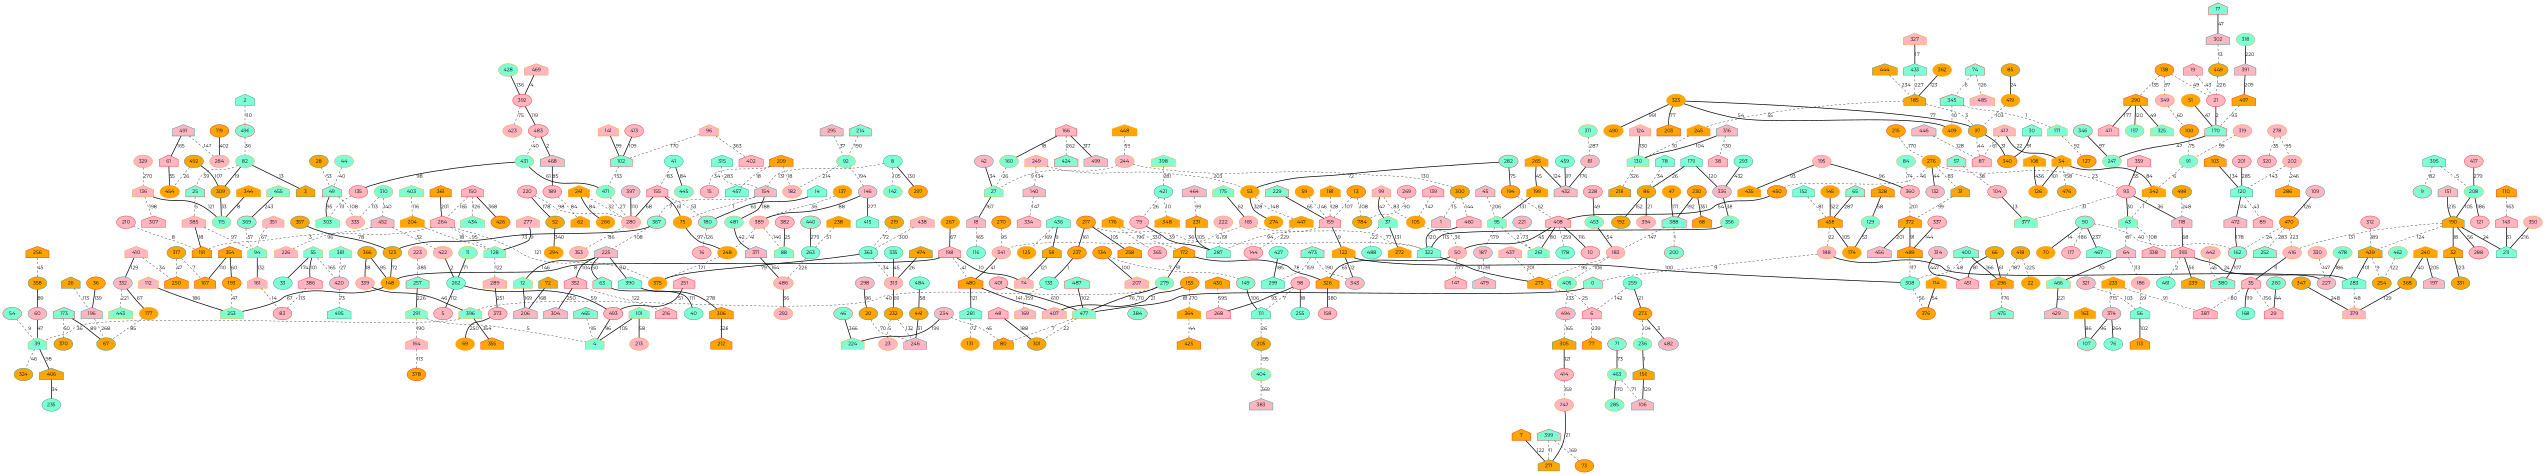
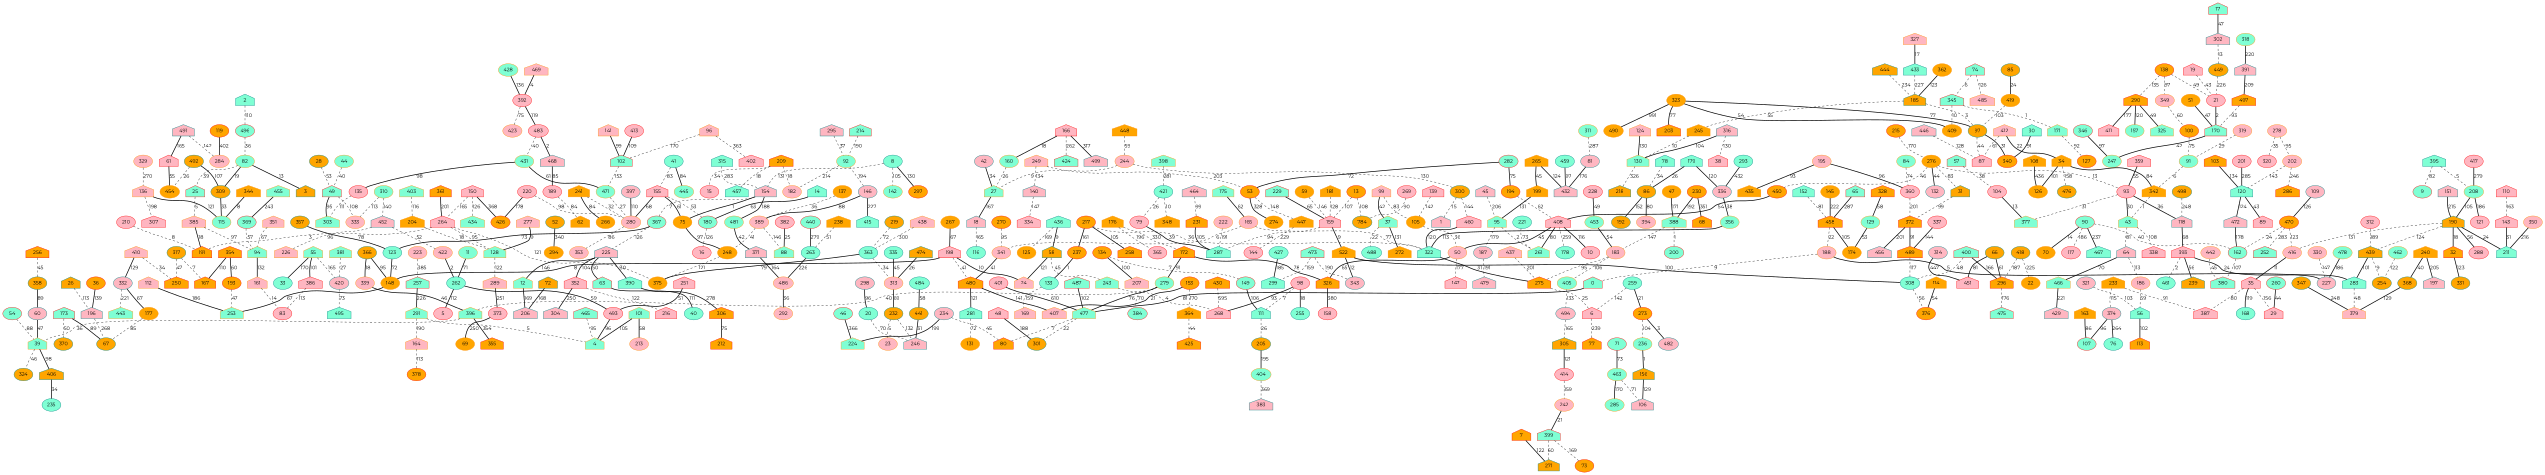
edge "319" -- "91": label "99" -> "29"
edge "276" -- "93": label "23" -> "13"
node "53": color darkorange -> red
node "110": fillcolor orange -> lightpink
edge "220" -- "52": now "220" -- "426"
edge "154" -- "75": style dashed -> bold
edge "86" -- "394": label "21" -> "80"
edge "145" -- "458": label "522" -> "222"
edge "120" -- "89": style dashed -> bold
node "221": fillcolor lightpink -> aquamarine
node "388": color red -> darkorange
edge "367" -- "225": label "108" -> "126"
node "123": fillcolor orange -> aquamarine
node "122": label "122" -> "522"
edge "55" -- "33": label "174" -> "170"
edge "263" -- "486": style dashed -> bold
edge "162" -- "380": style bold -> dashed
node "243": added
edge "233" -- "374": label "715" -> "115"
node "20": fillcolor orange -> aquamarine
edge "54" -- "39": label "9" -> "88"
edge "306" -- "212": label "328" -> "75"
edge "205" -- "404": style dashed -> bold
edge "242" -- "271": now "242" -- "399"
edge "399" -- "271": label "11" -> "60"
